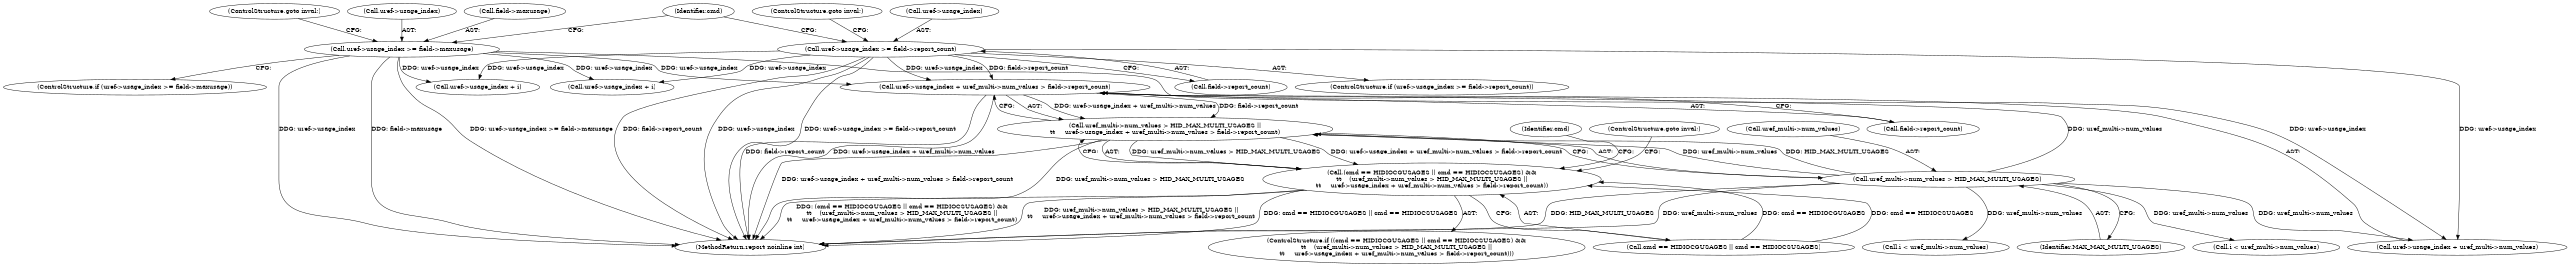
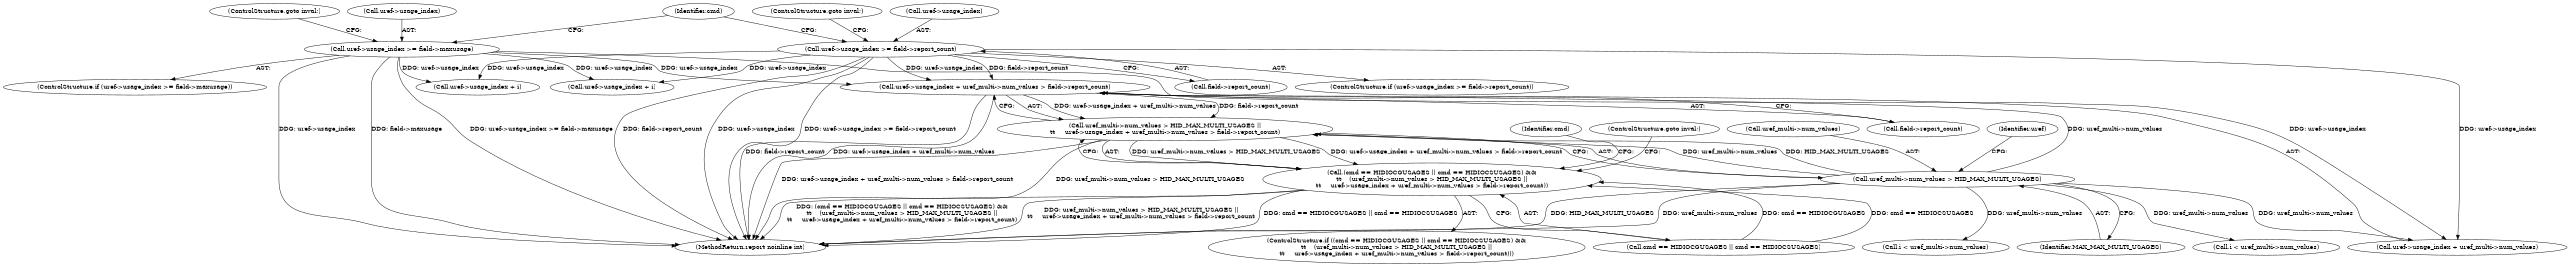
node "(Call,field->maxusage)": removed
edge "(Call,uref->usage_index >= field->maxusage)" -> "(ControlStructure,if (uref->usage_index >= field->maxusage))": label "CFG: " -> "AST: "
node "(Identifier,uref)": added
